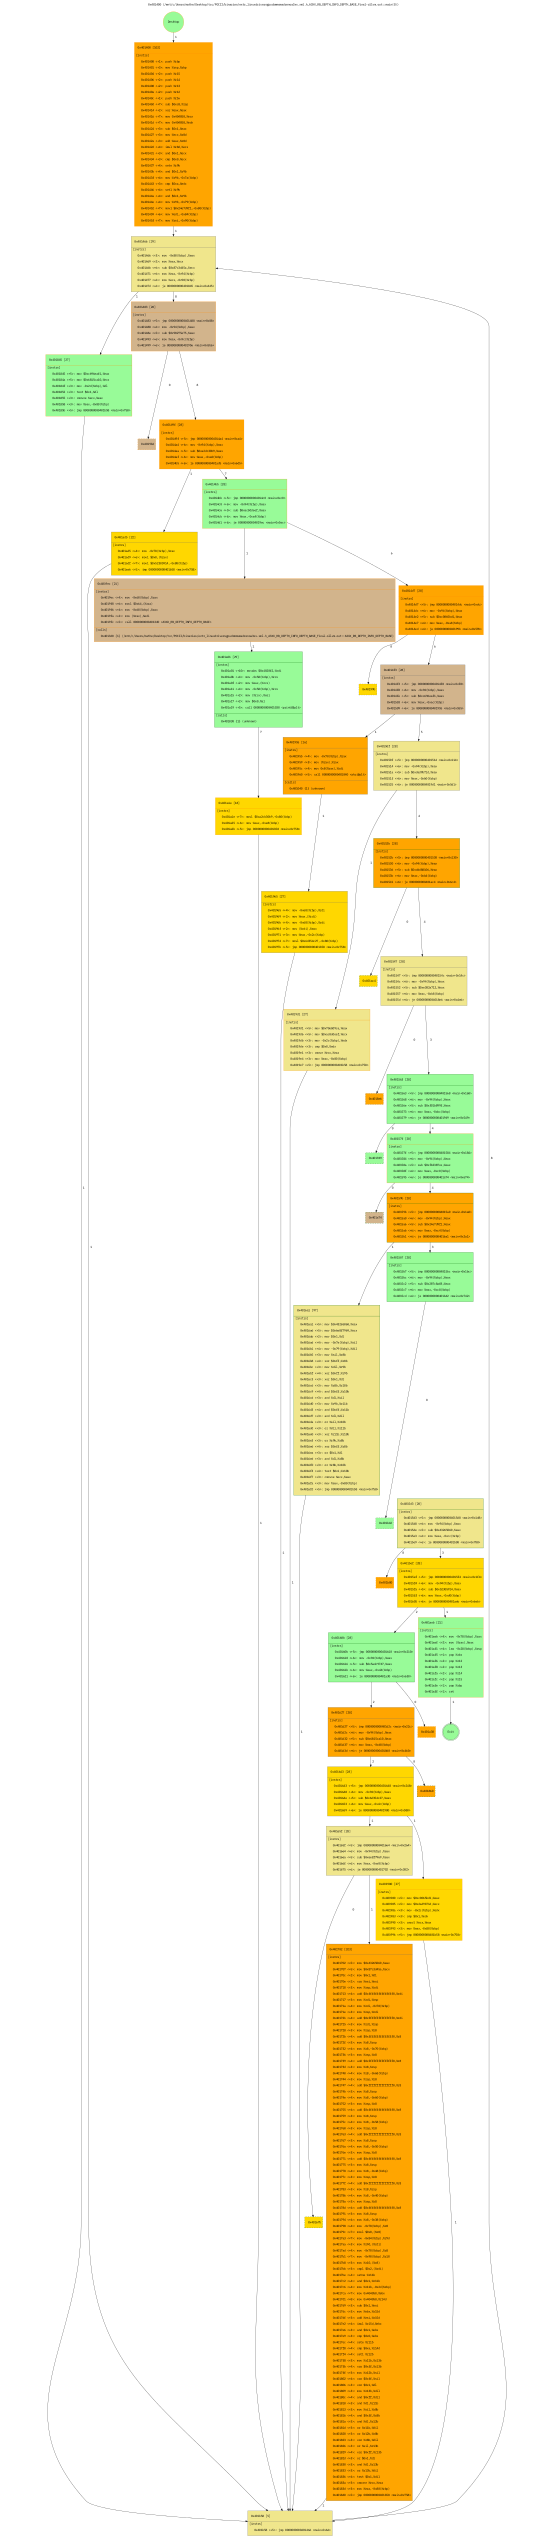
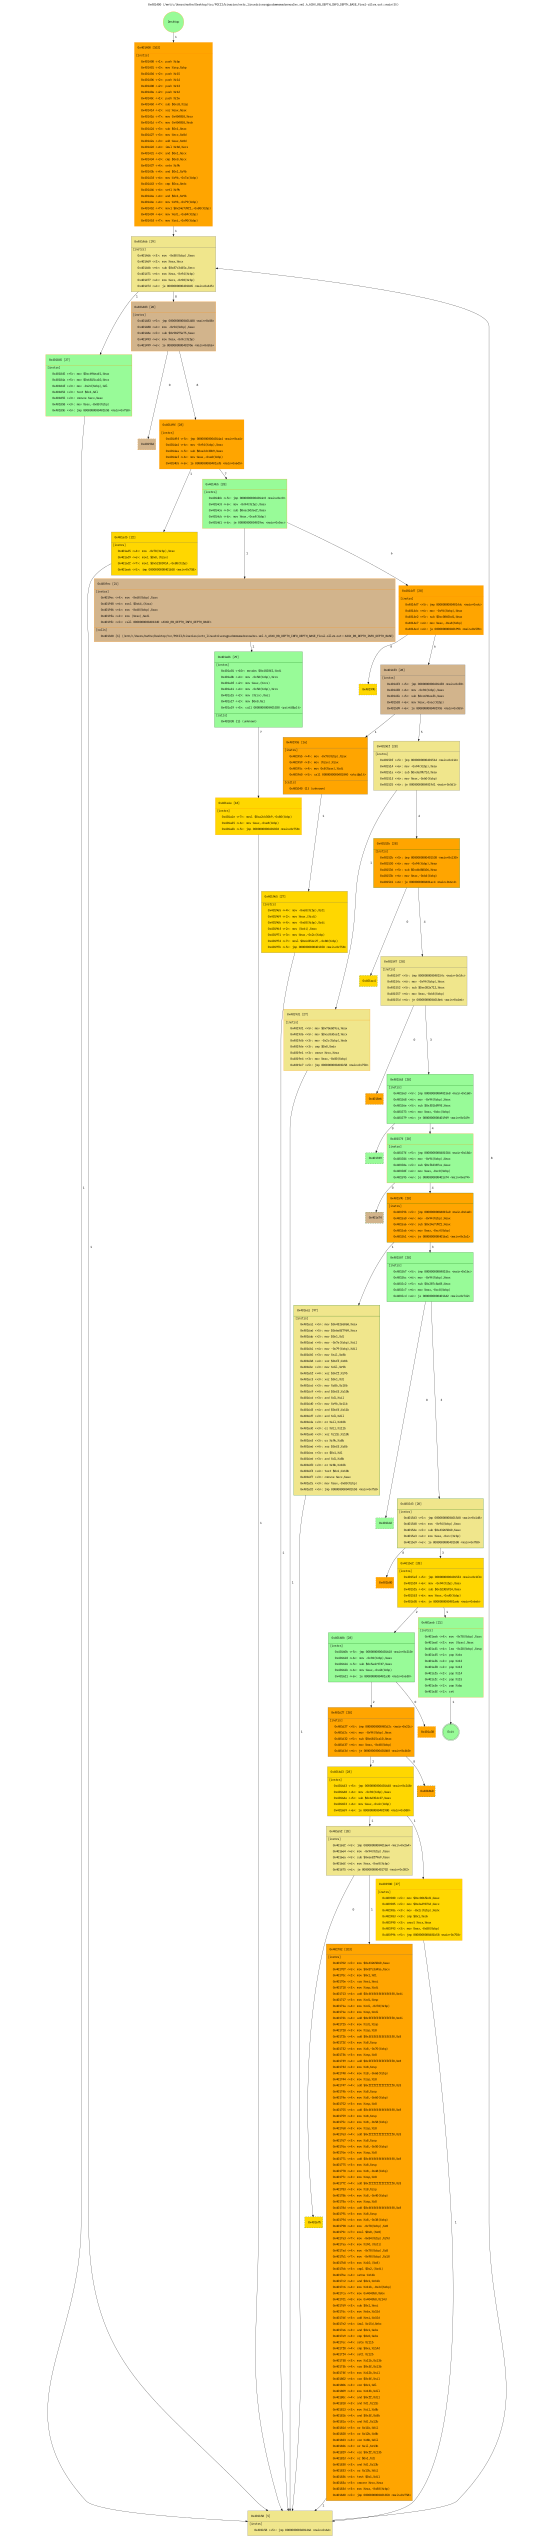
edge "0x4015b7 [28]" -> "0x4015d3 [28]": added, label "3"
